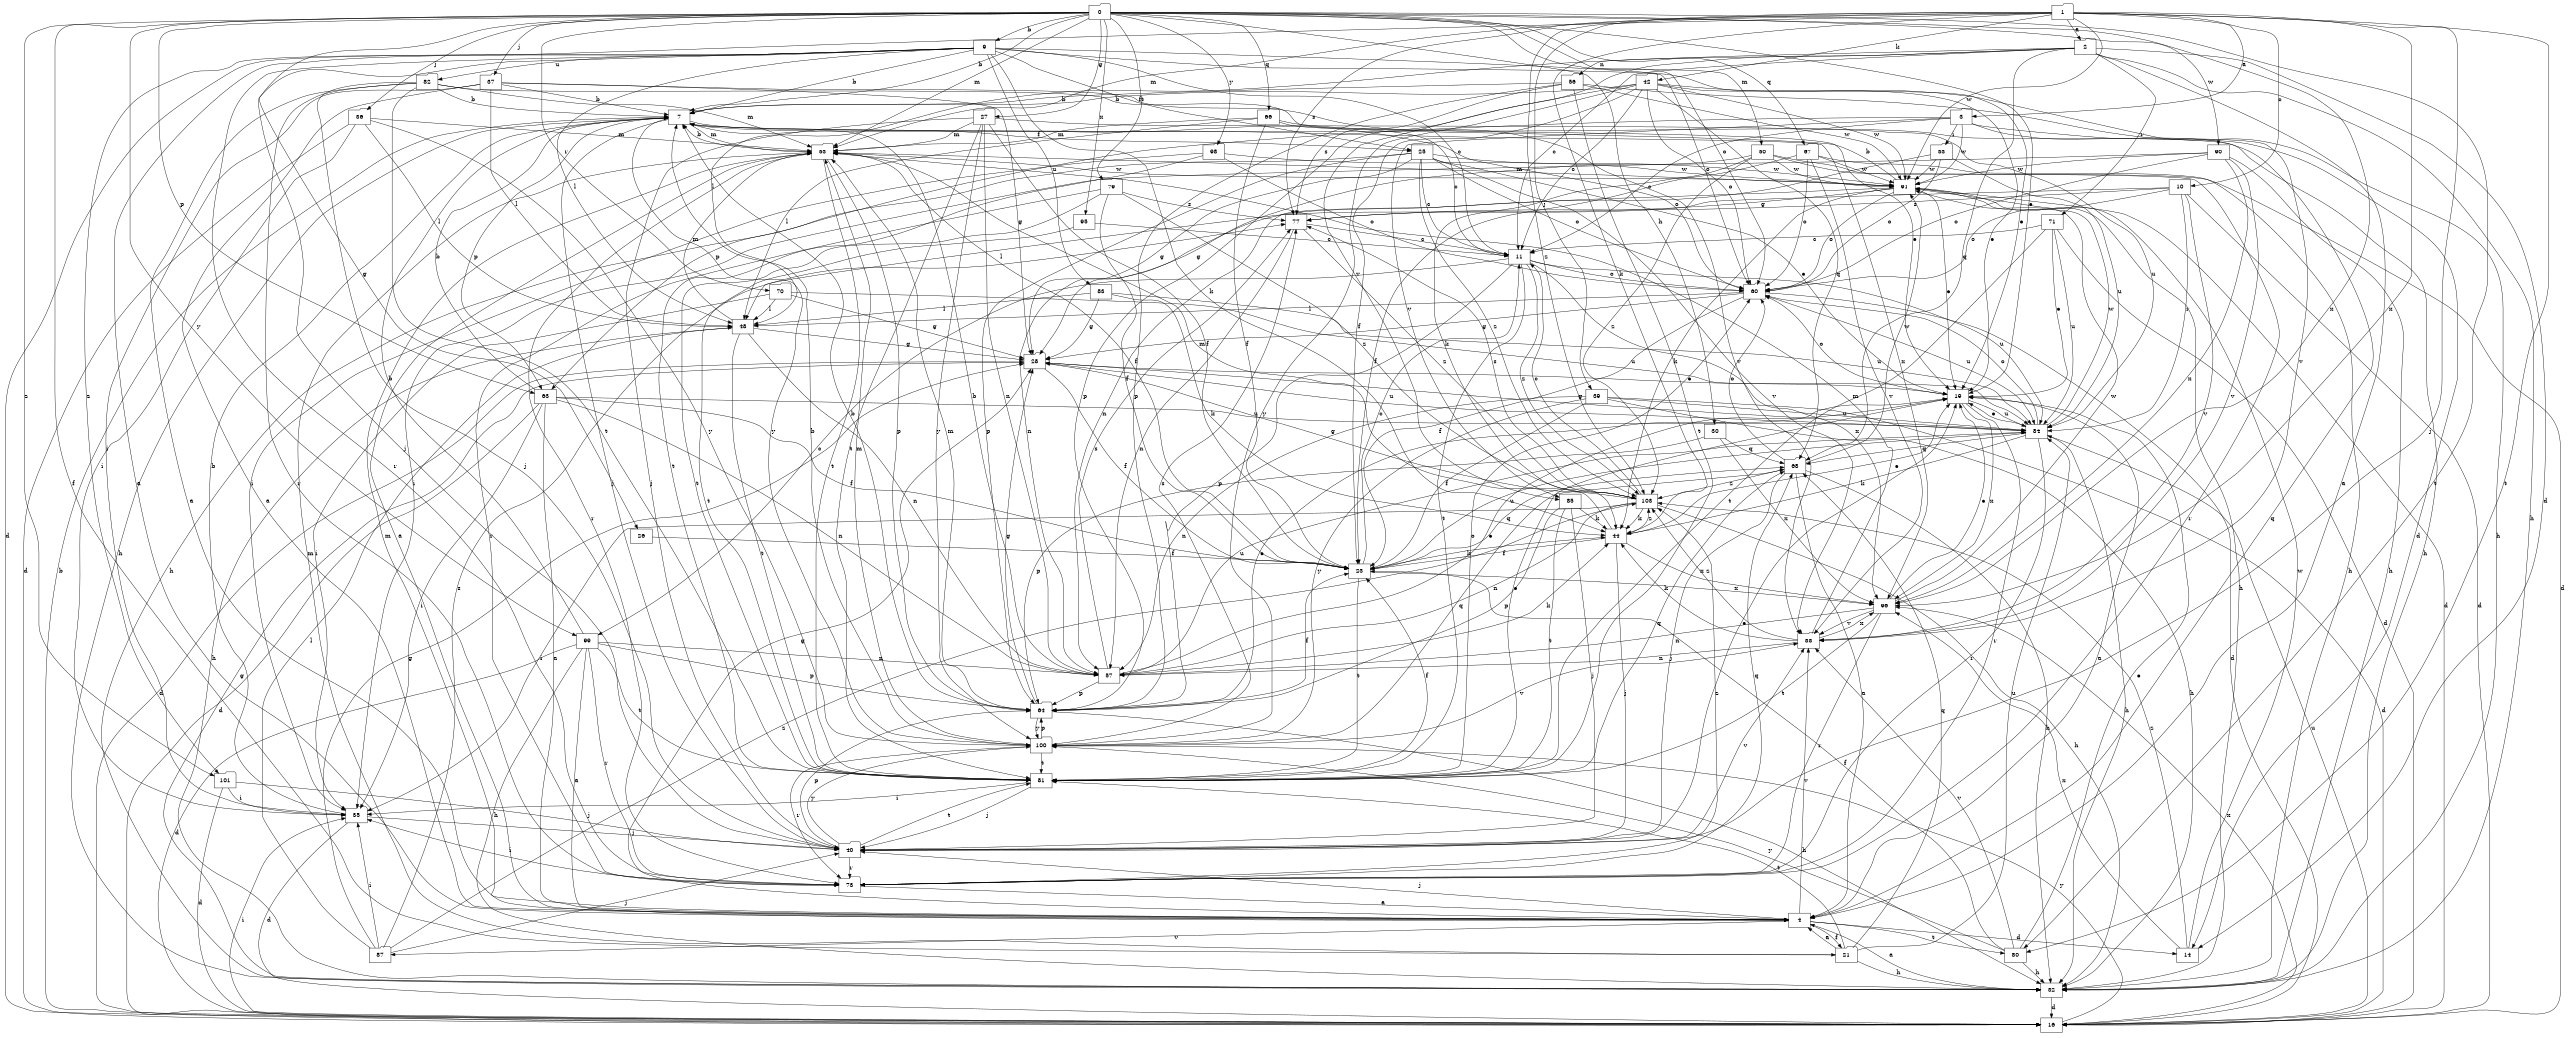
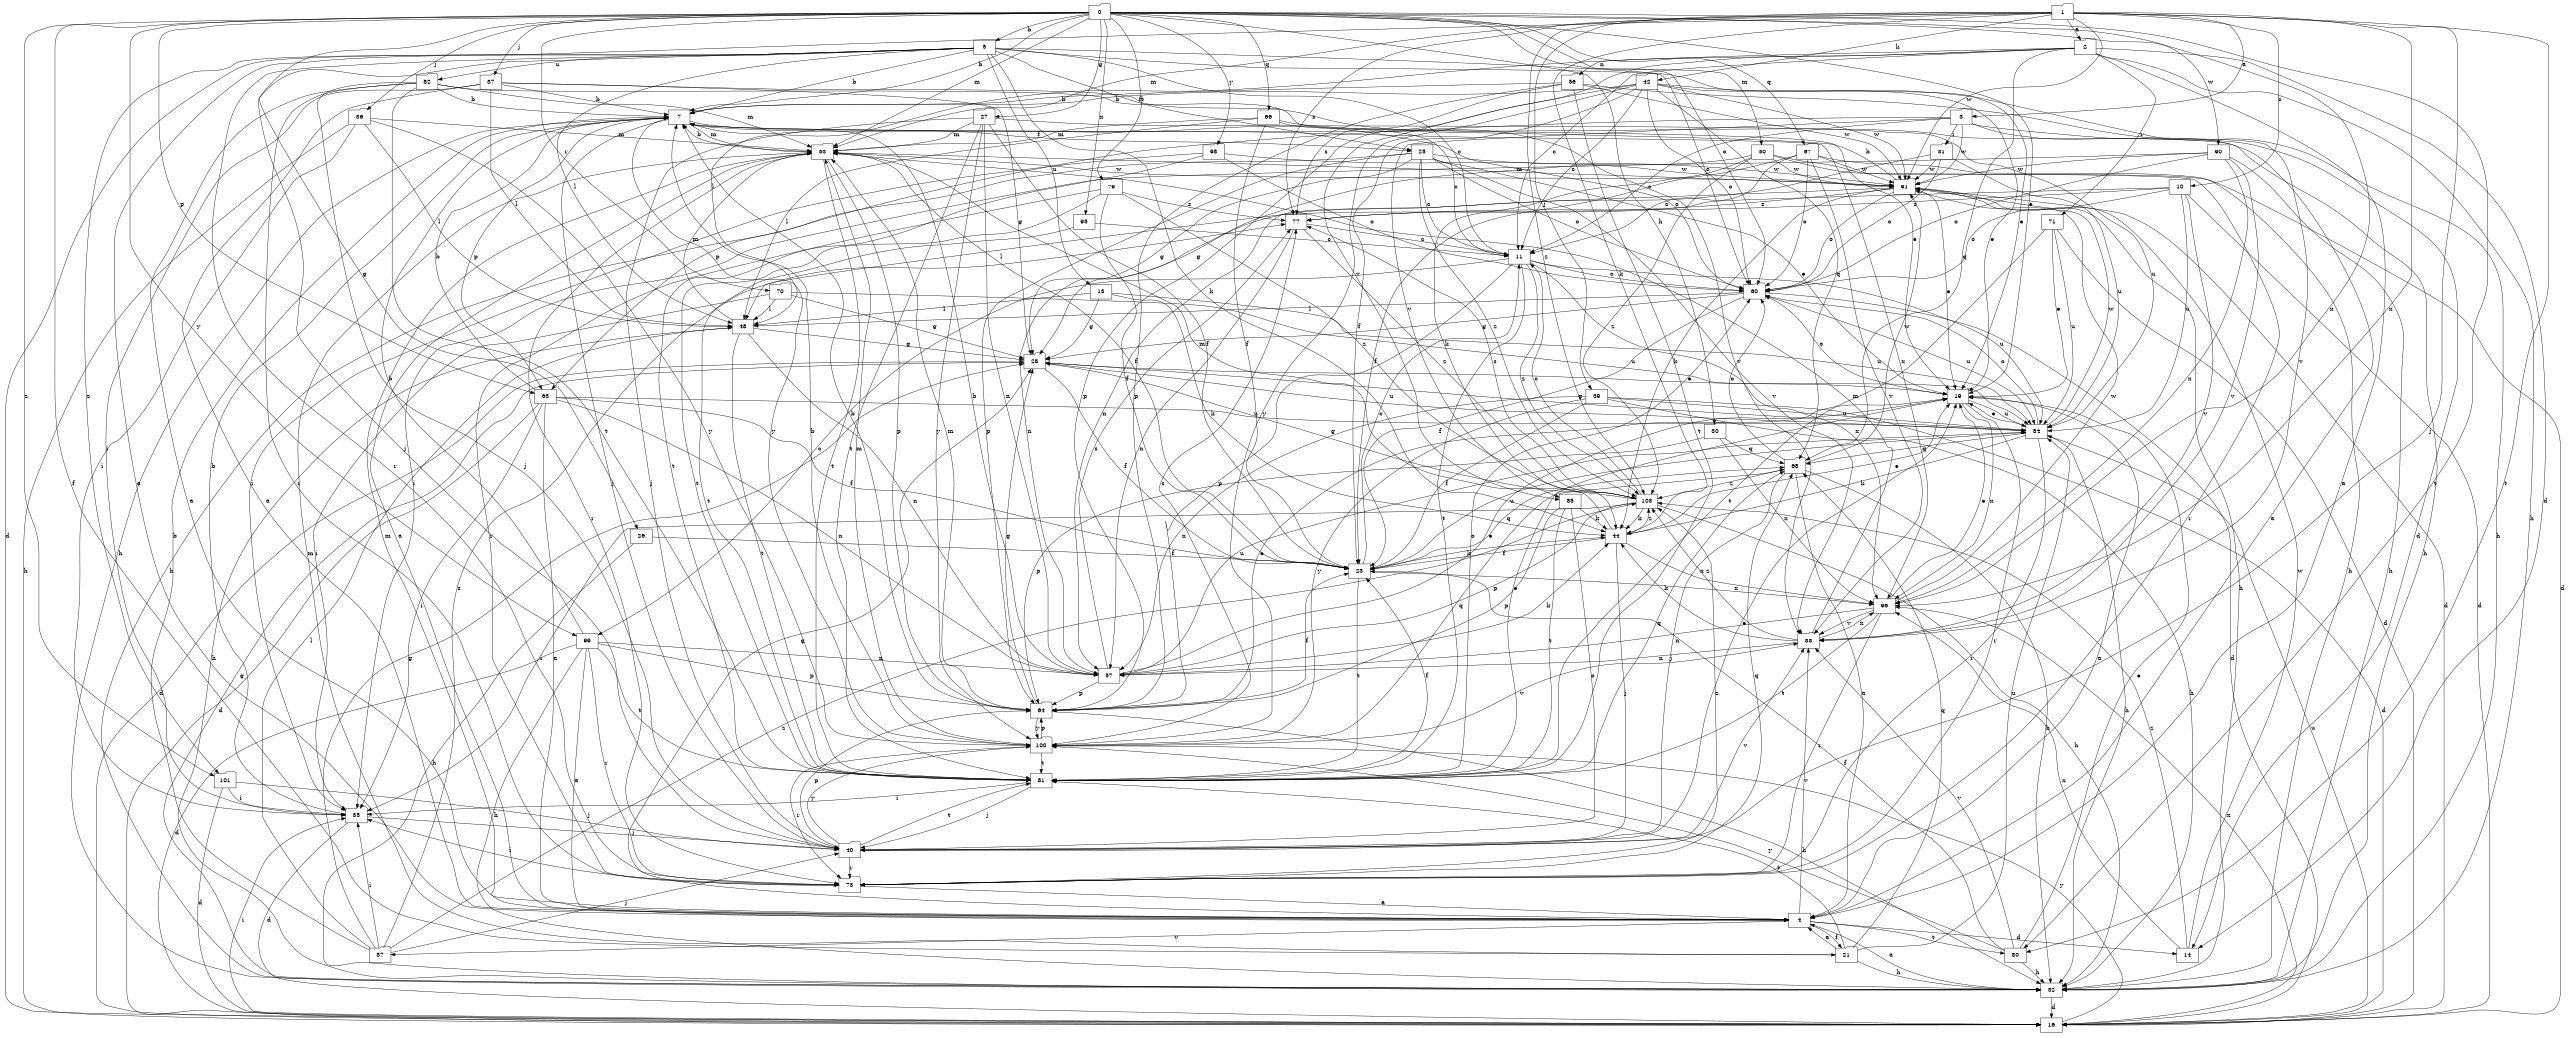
node "9": label "9" -> "5"
node "33": label "33" -> "31"
edge "91" -> "77": label "g" -> "s"
edge "71" -> "11": now "67" -> "11"
node "83": label "83" -> "13"
edge "10" -> "84": label "r" -> "u"
edge "3" -> "4": label "q" -> "a"
edge "36" -> "16": label "d" -> "h"
edge "103" -> "57": label "n" -> "p"
edge "85" -> "40": label "j" -> "o"
edge "4" -> "40": removed, label "j"
edge "26" -> "32": added, label "h"
edge "16" -> "7": now "87" -> "7"
